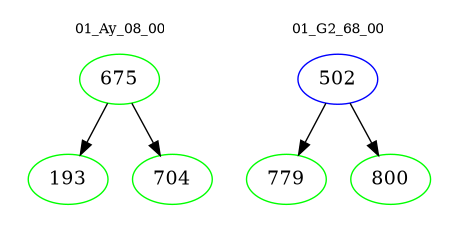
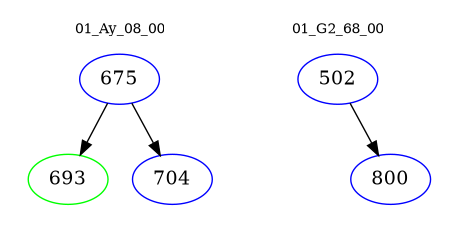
node "675": color green -> blue
node "193": label "193" -> "693"
node "704": color green -> blue
node "779": removed
node "800": color green -> blue
